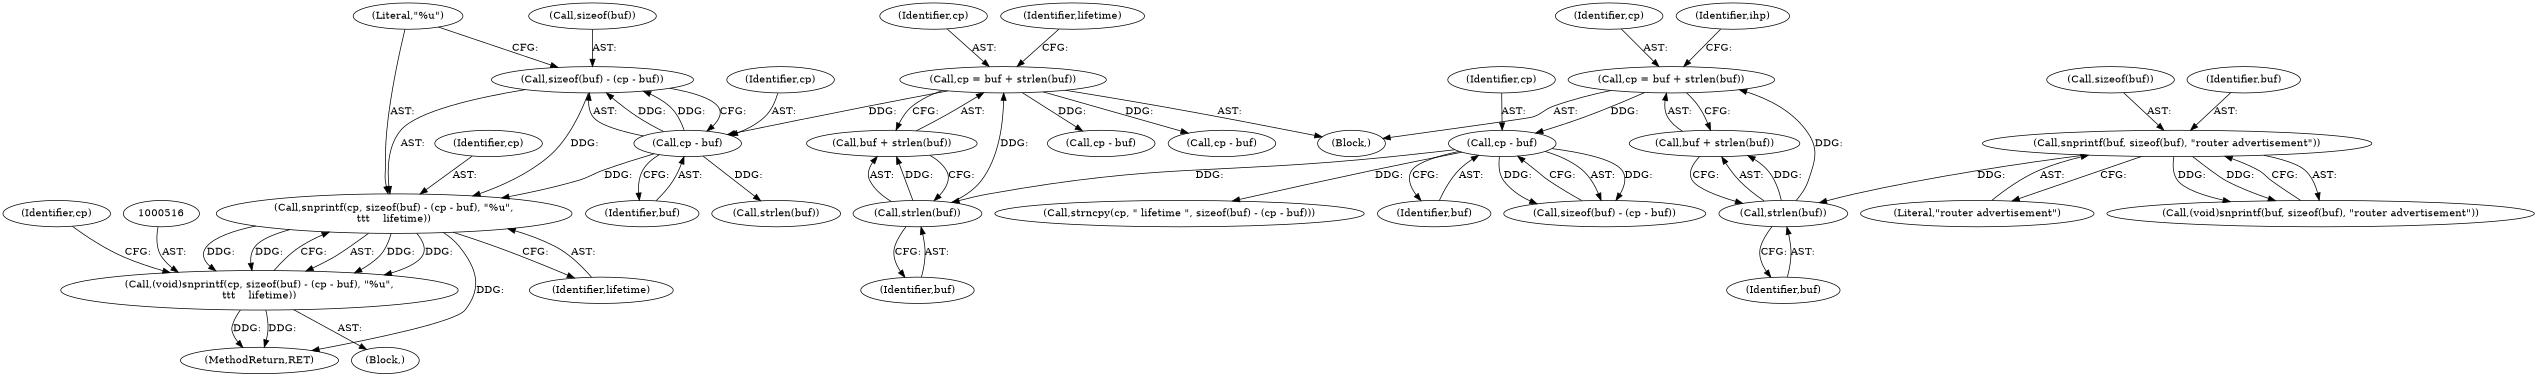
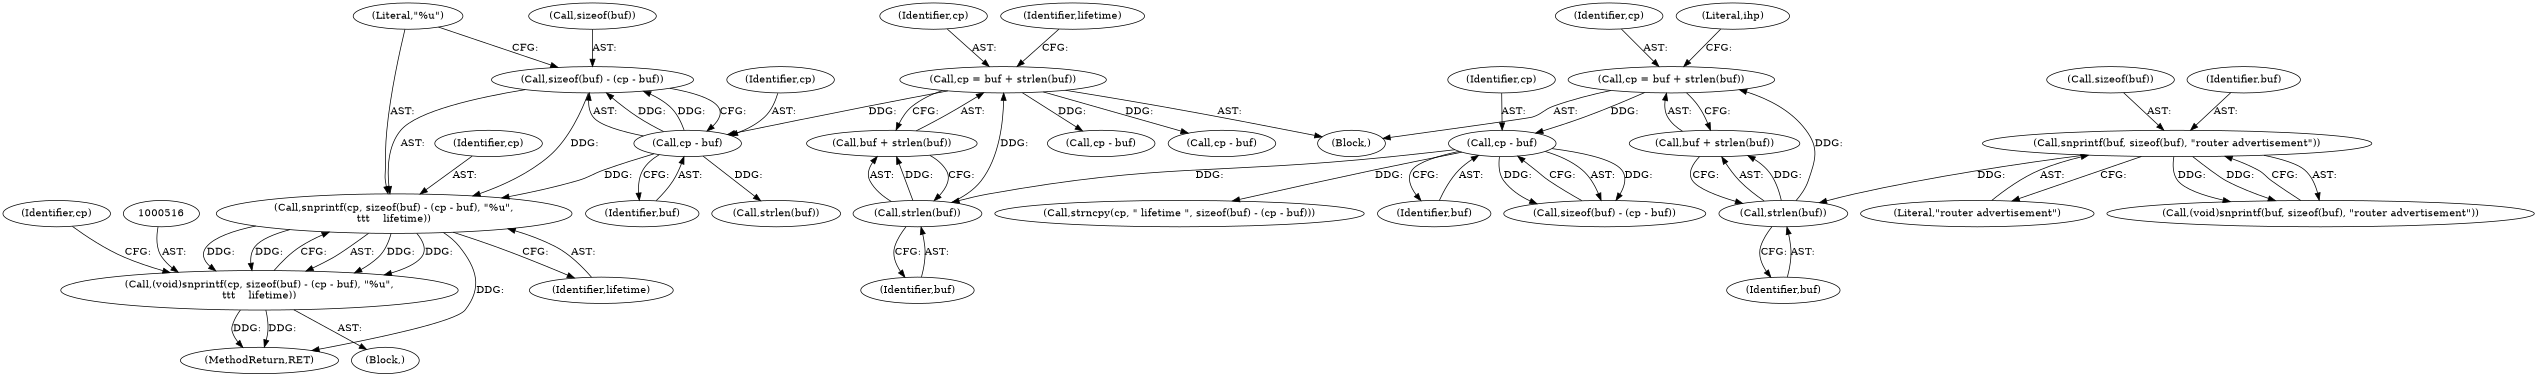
node "(Identifier,ihp)": label "(Identifier,ihp)" -> "(Literal,ihp)"
